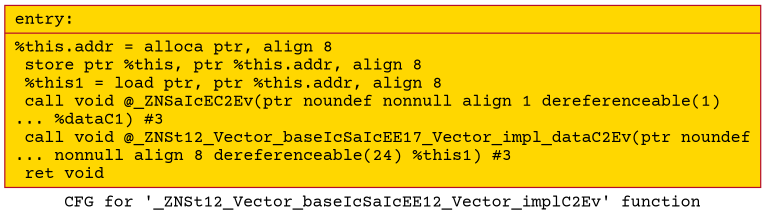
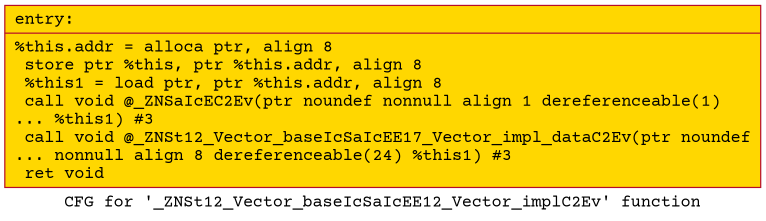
node "entry:": text "... %dataC1) #3" -> "... %this1) #3"
